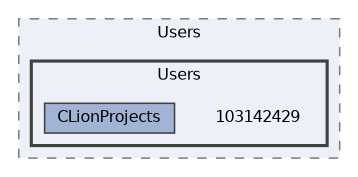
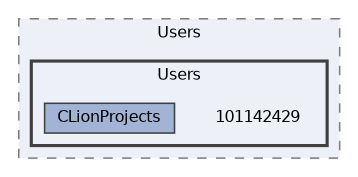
node "103142429": label "103142429" -> "101142429"
